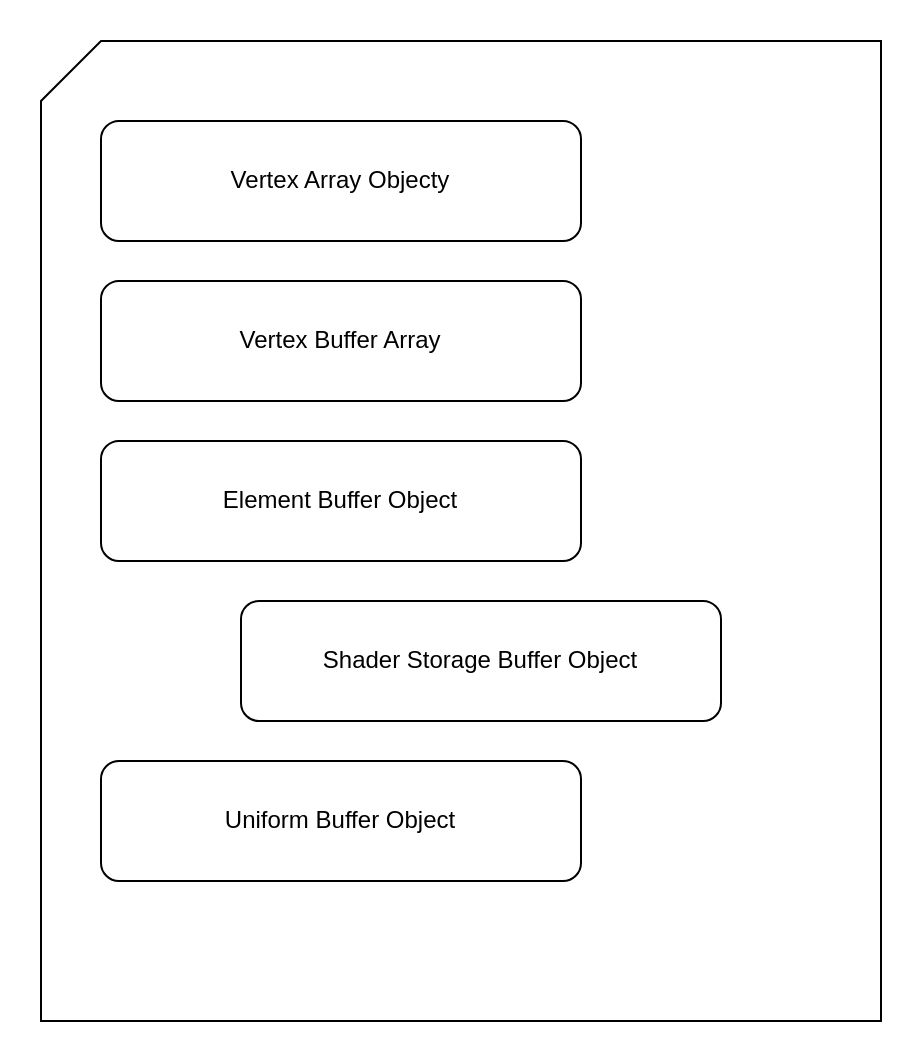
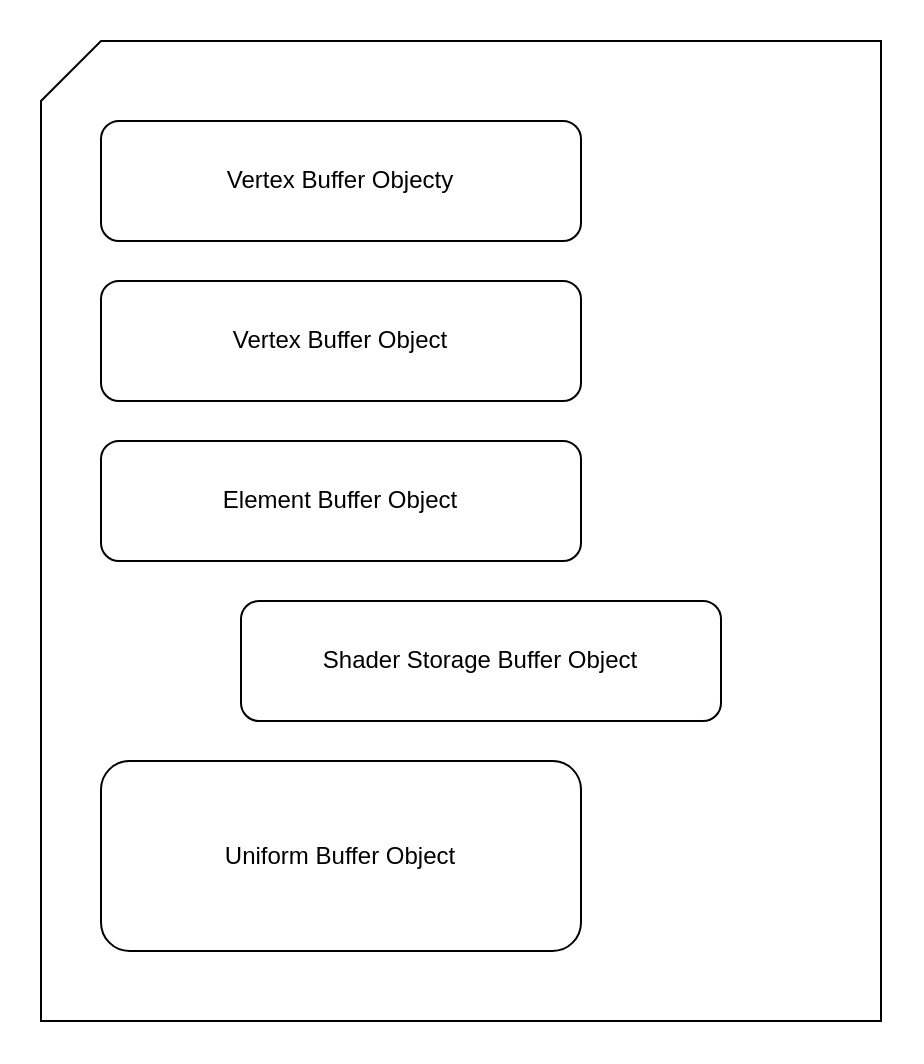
node "Vertex Array Objecty": label "Vertex Array Objecty" -> "Vertex Buffer Objecty"
node "Vertex Buffer Array": label "Vertex Buffer Array" -> "Vertex Buffer Object"
node "Uniform Buffer Object": size 480x120 -> 480x190
